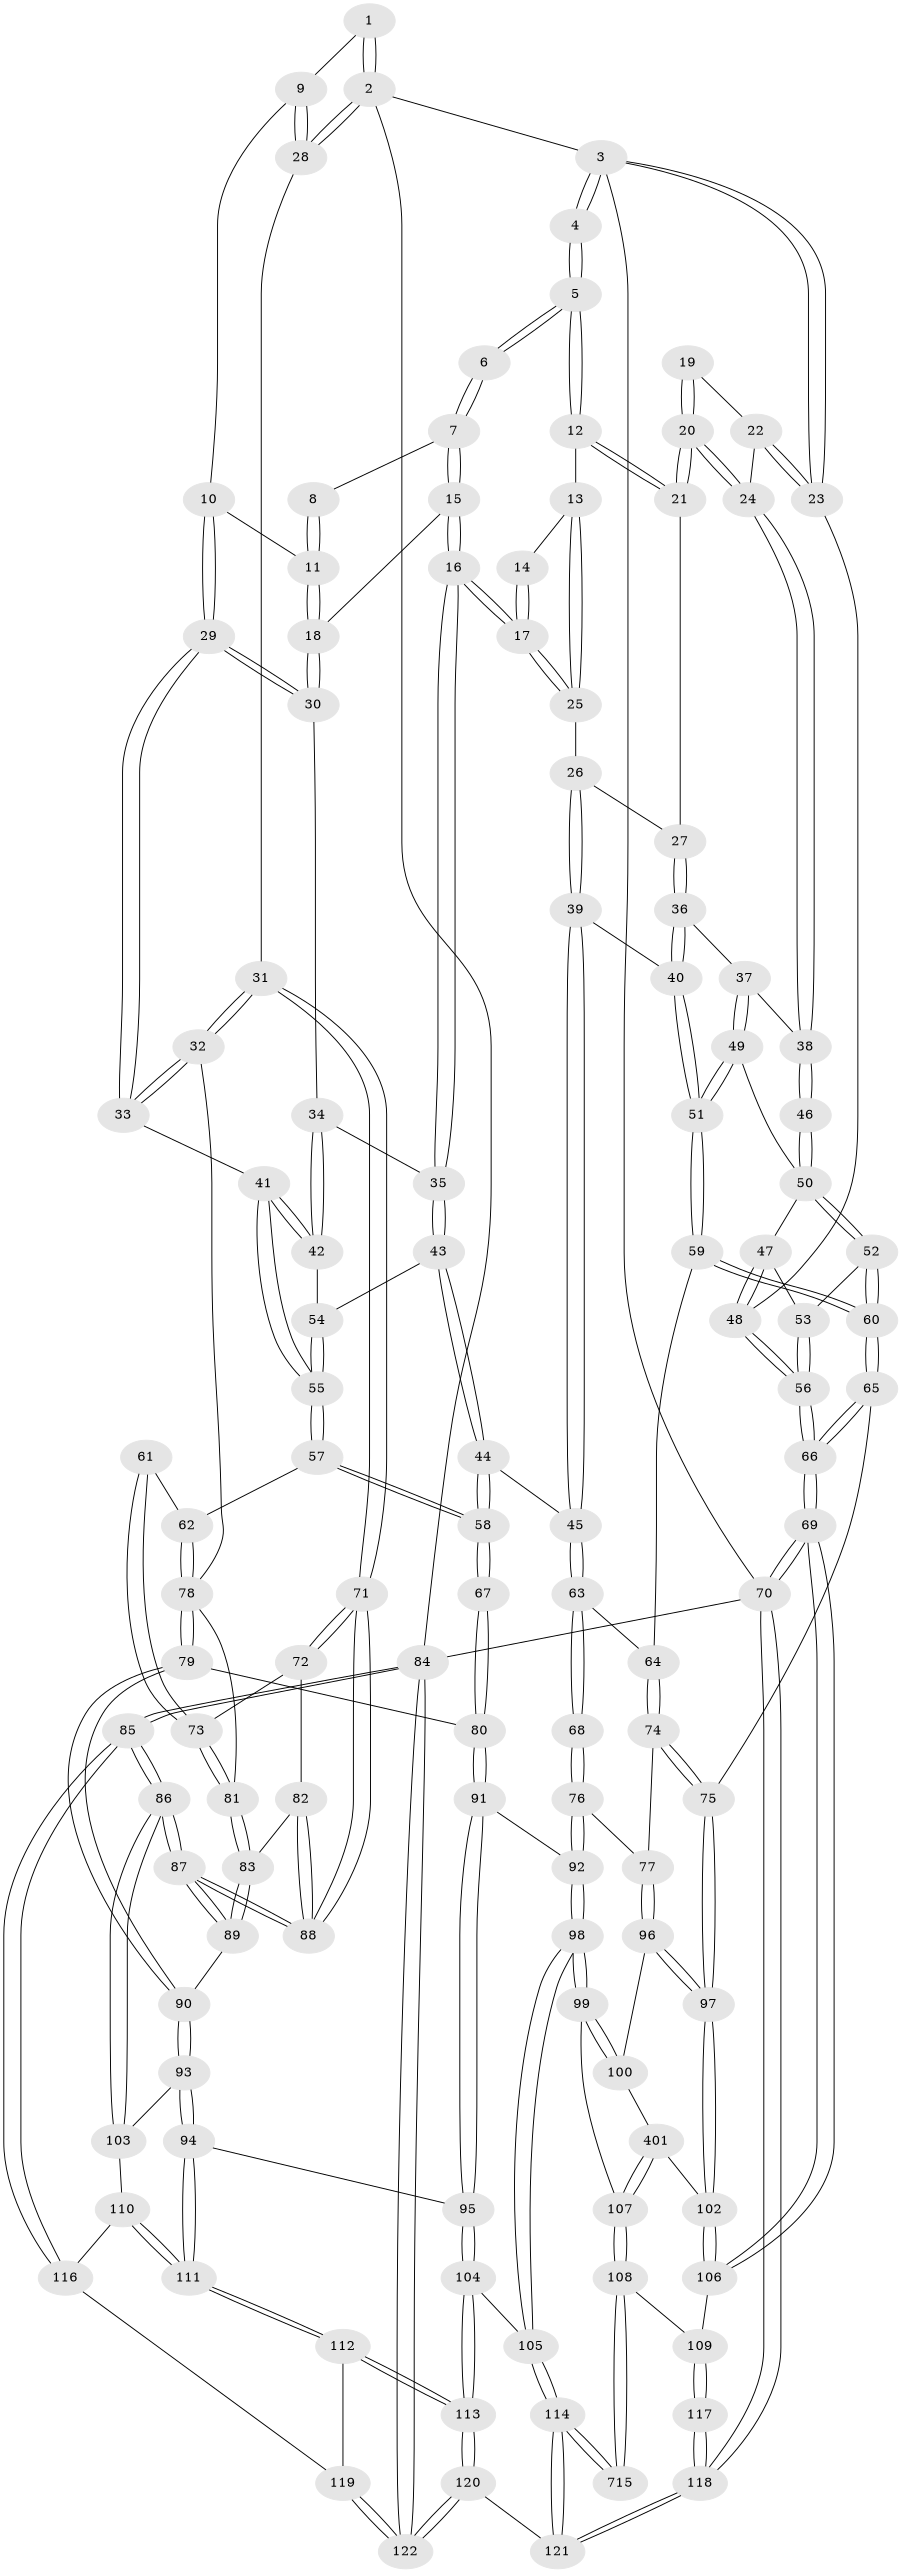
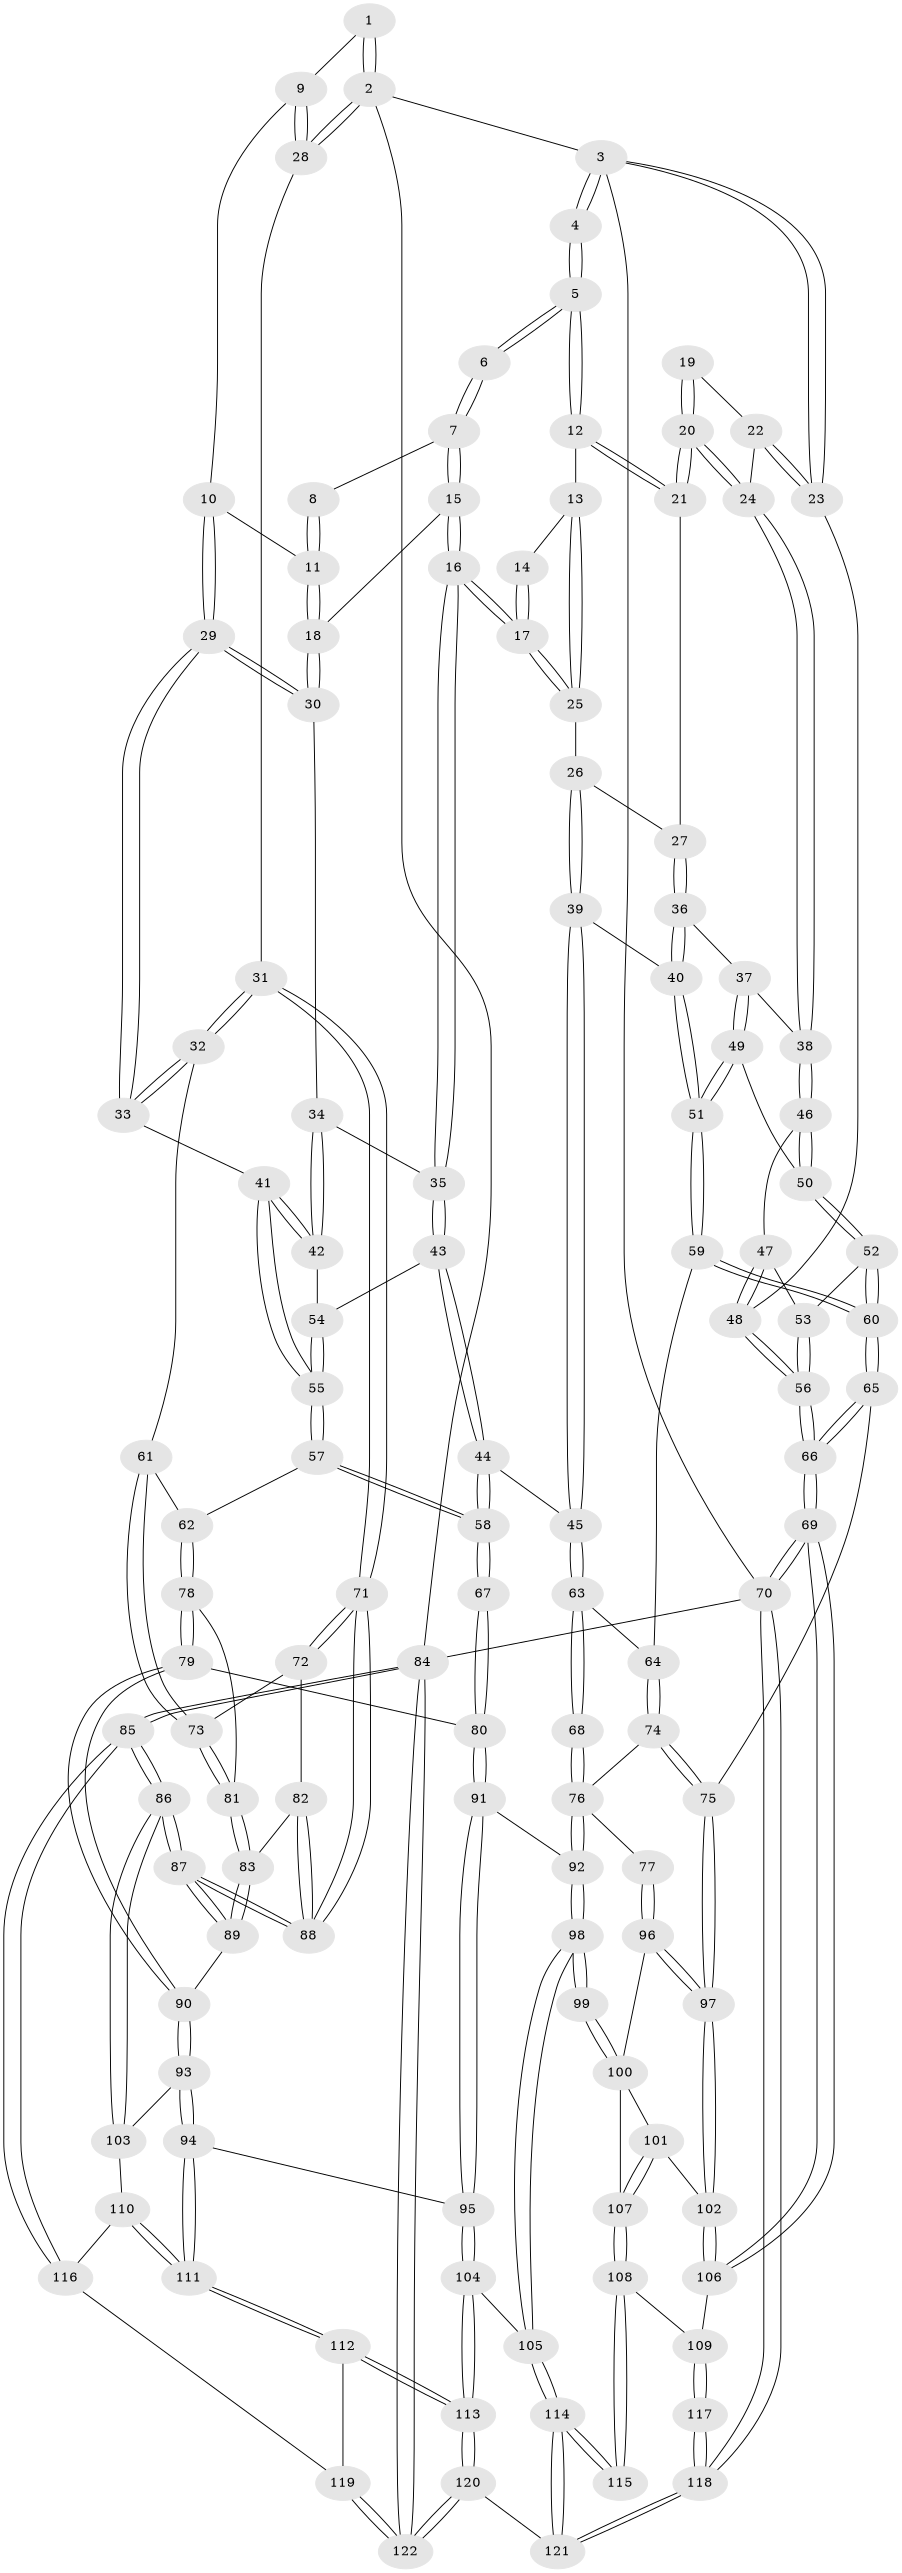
edge "50" -- "47": now "46" -- "47"
edge "32" -- "78": now "32" -- "61"
edge "74" -- "77": now "74" -- "76"
edge "99" -- "107": now "100" -- "107"
node "401": label "401" -> "101"
node "715": label "715" -> "115"
